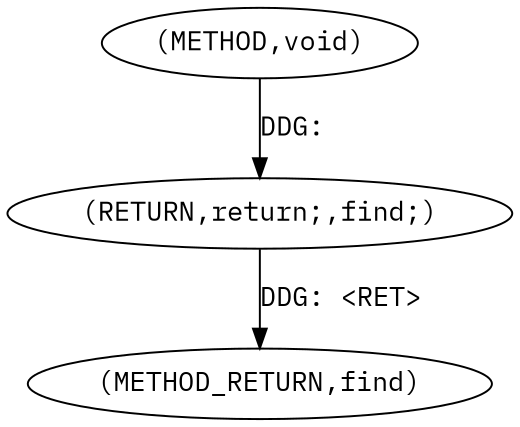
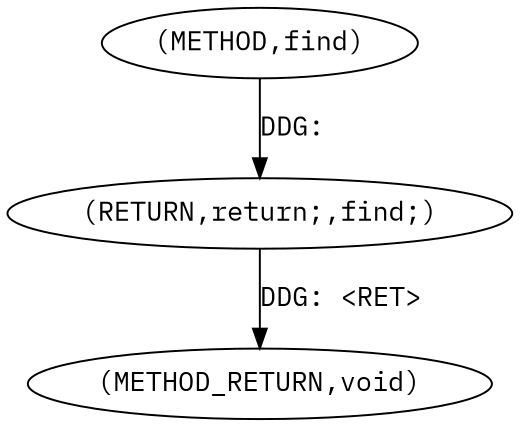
node "(METHOD,void)": label "(METHOD,void)" -> "(METHOD,find)"
node "(METHOD_RETURN,find)": label "(METHOD_RETURN,find)" -> "(METHOD_RETURN,void)"
